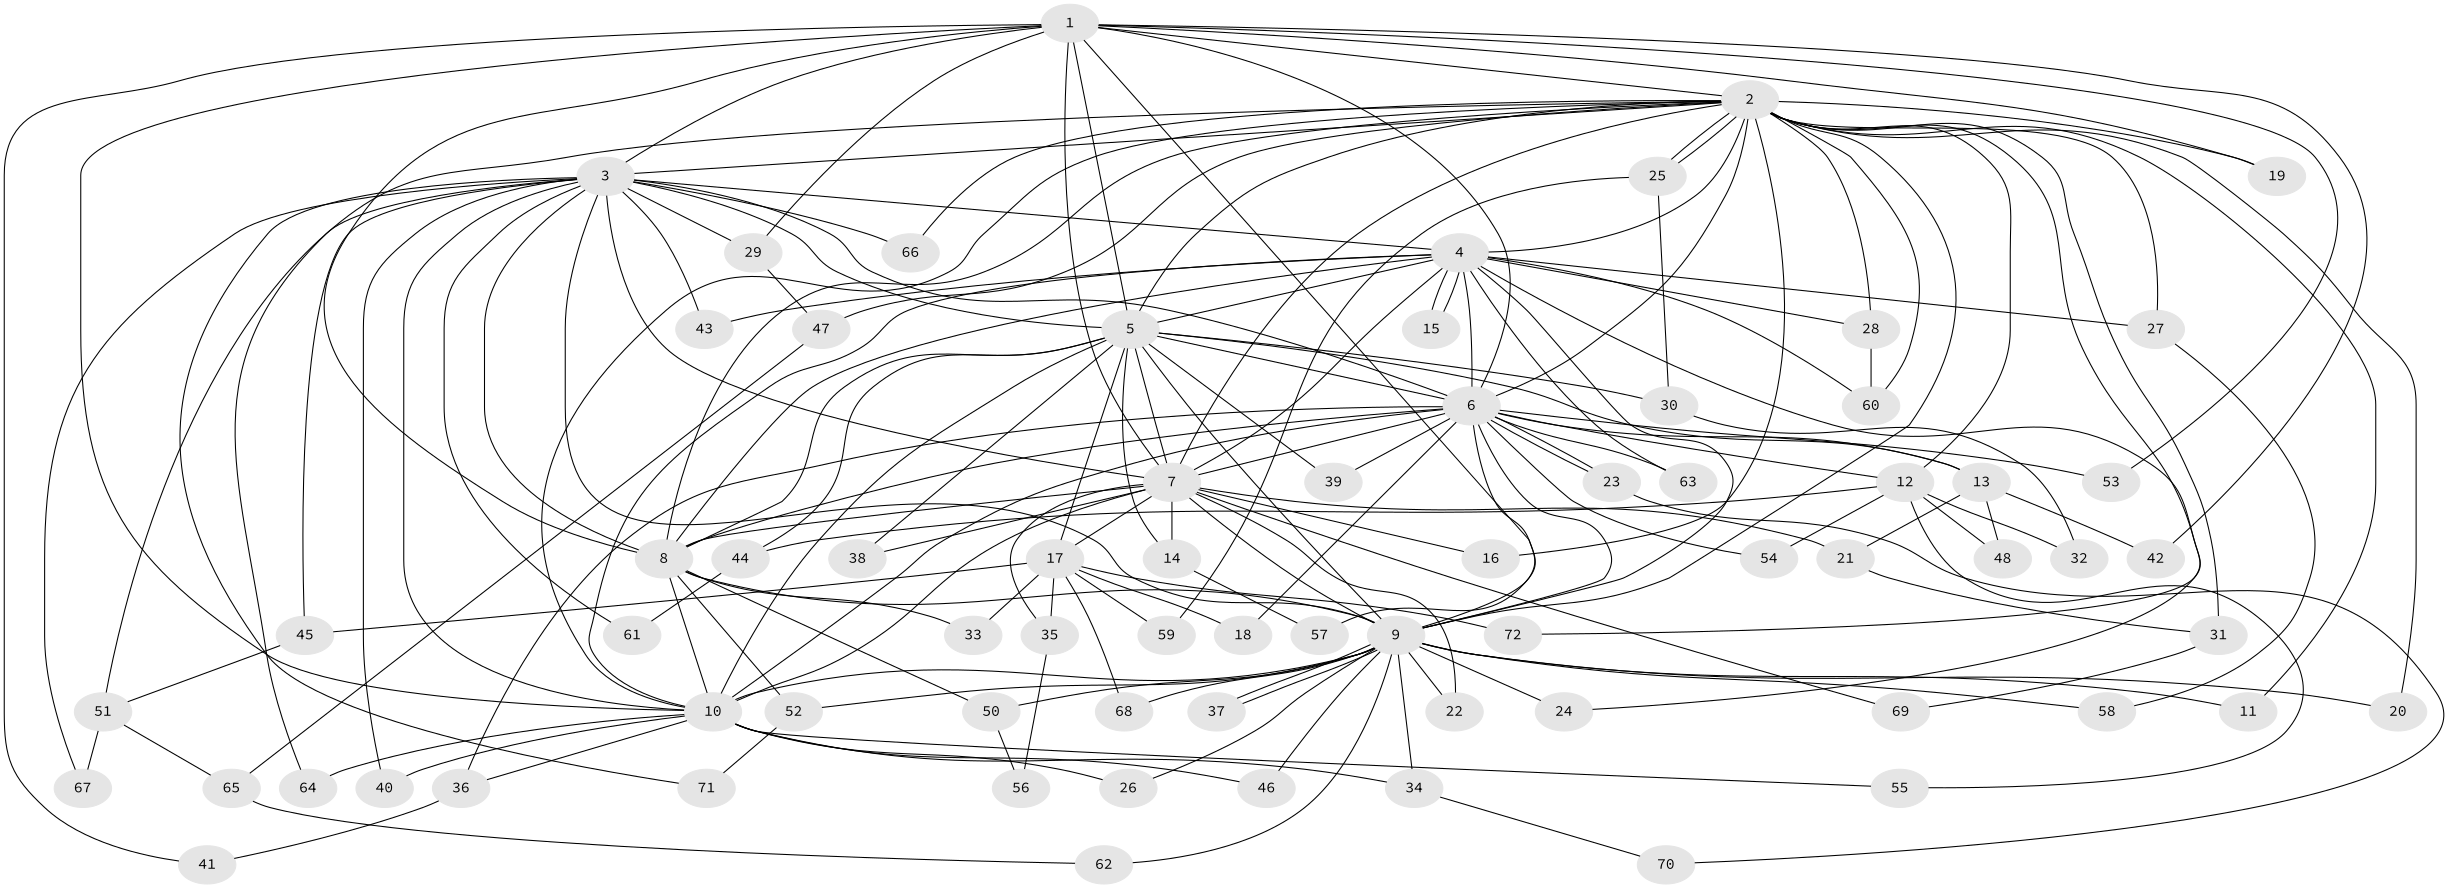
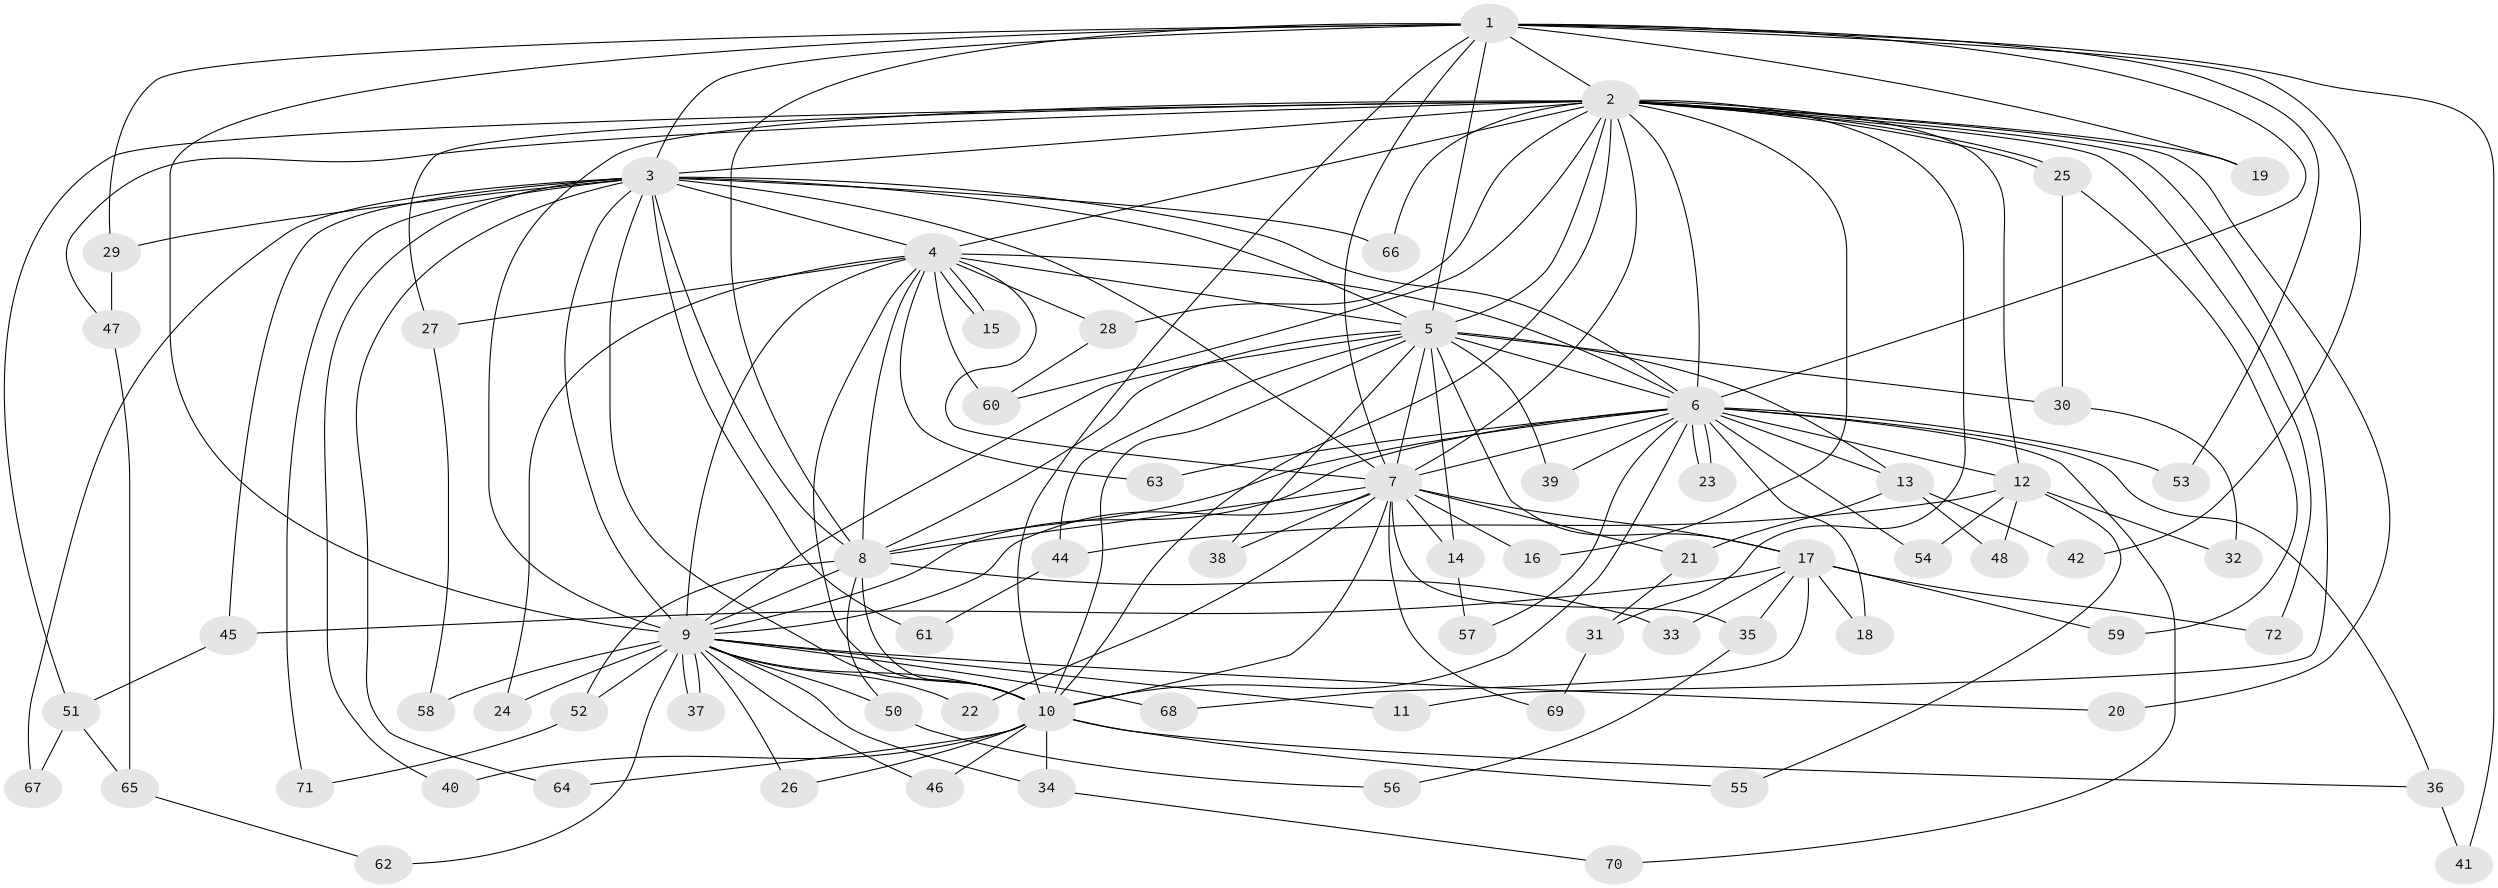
edge "2" -- "8": removed
node "43": removed
edge "23" -- "70": now "6" -- "70"
